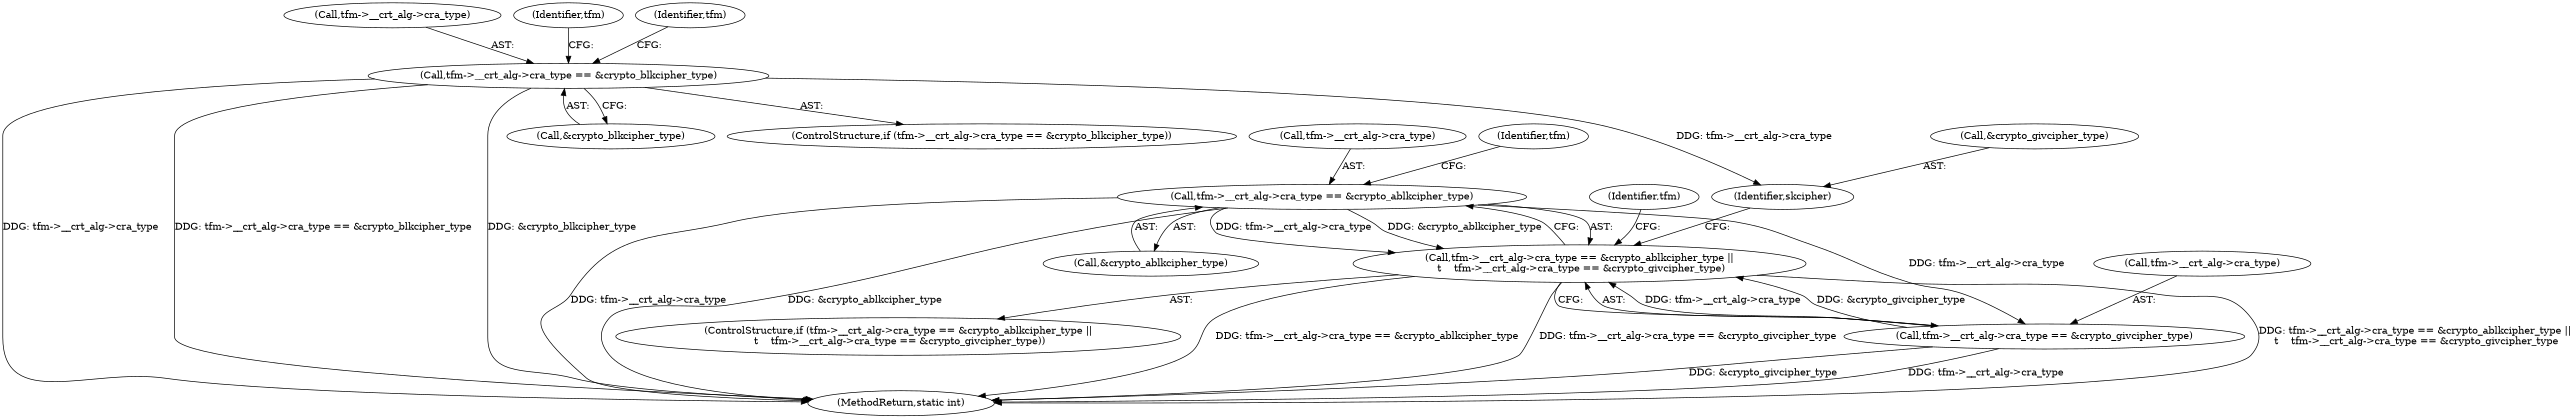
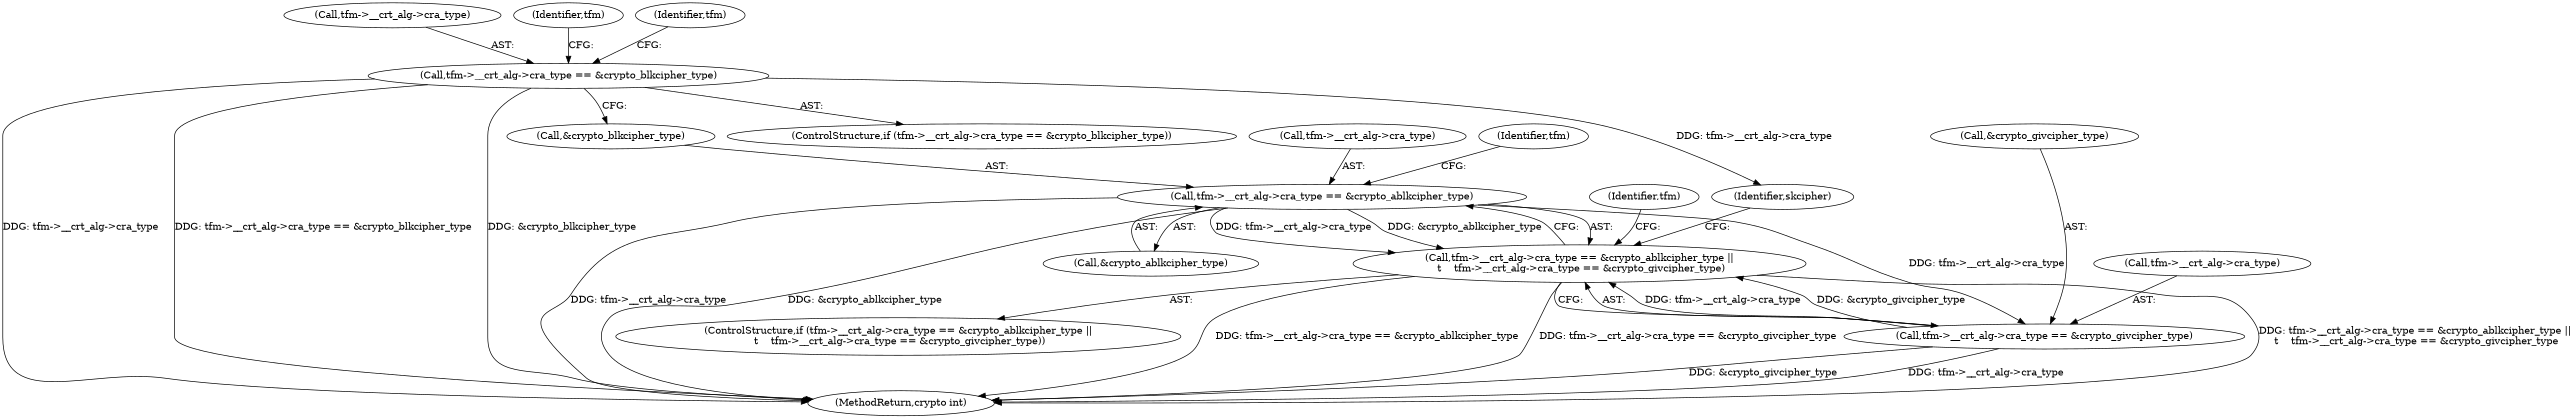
edge "(Call,&crypto_blkcipher_type)" -> "(Call,tfm->__crt_alg->cra_type == &crypto_blkcipher_type)": now "(Call,&crypto_blkcipher_type)" -> "(Call,tfm->__crt_alg->cra_type == &crypto_ablkcipher_type)"
edge "(Call,&crypto_givcipher_type)" -> "(Identifier,skcipher)": now "(Call,&crypto_givcipher_type)" -> "(Call,tfm->__crt_alg->cra_type == &crypto_givcipher_type)"
node "(MethodReturn,static int)": label "(MethodReturn,static int)" -> "(MethodReturn,crypto int)"
